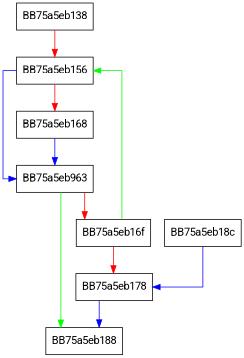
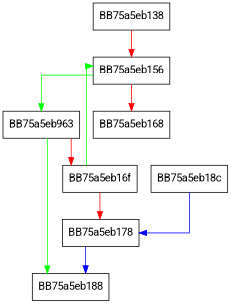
edge "BB75a5eb156" -> "BB75a5eb963": color blue -> green
edge "BB75a5eb168" -> "BB75a5eb963": removed
